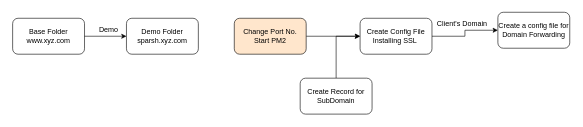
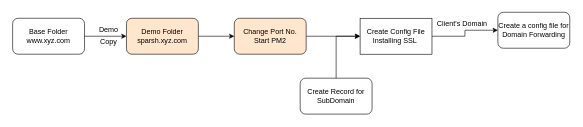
node "Demo Folder sparsh.xyz.com": fillcolor #ffffff -> #ffe6cc
edge "Demo Folder sparsh.xyz.com" -> "Change Port No. Start PM2": added
node "Create Config File Installing SSL": shape rounded rectangle -> rectangle
node "Copy": added
